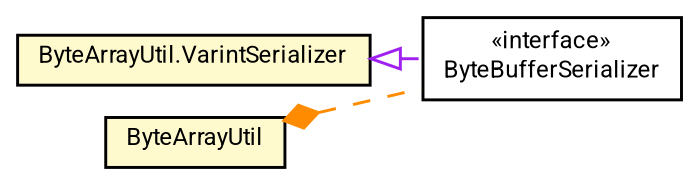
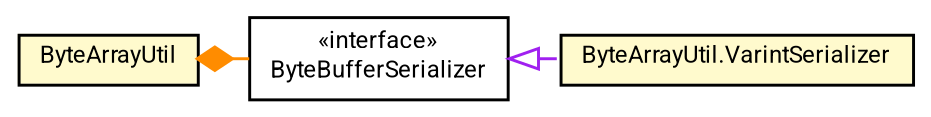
edge "ByteBufferSerializer" -> "ByteArrayUtil.VarintSerializer": reversed
